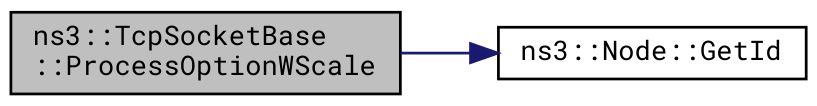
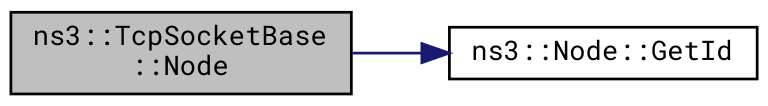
node "ns3::TcpSocketBase ::ProcessOptionWScale": label "ns3::TcpSocketBase ::ProcessOptionWScale" -> "ns3::TcpSocketBase ::Node"
